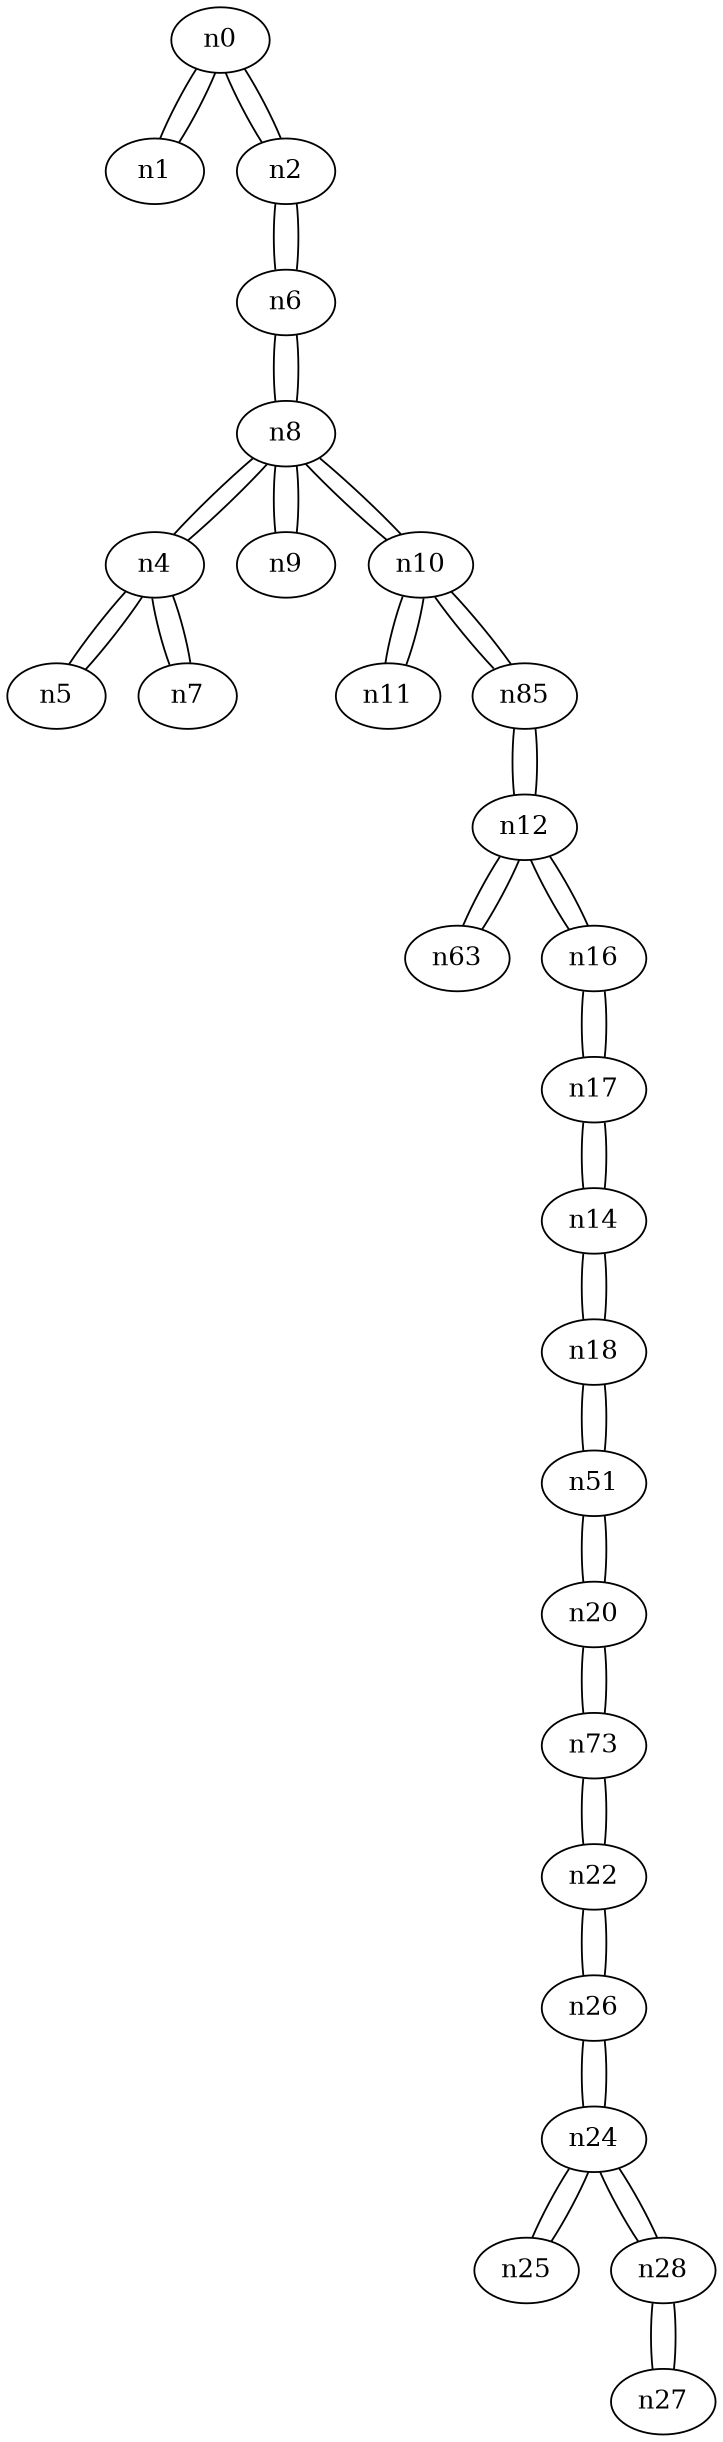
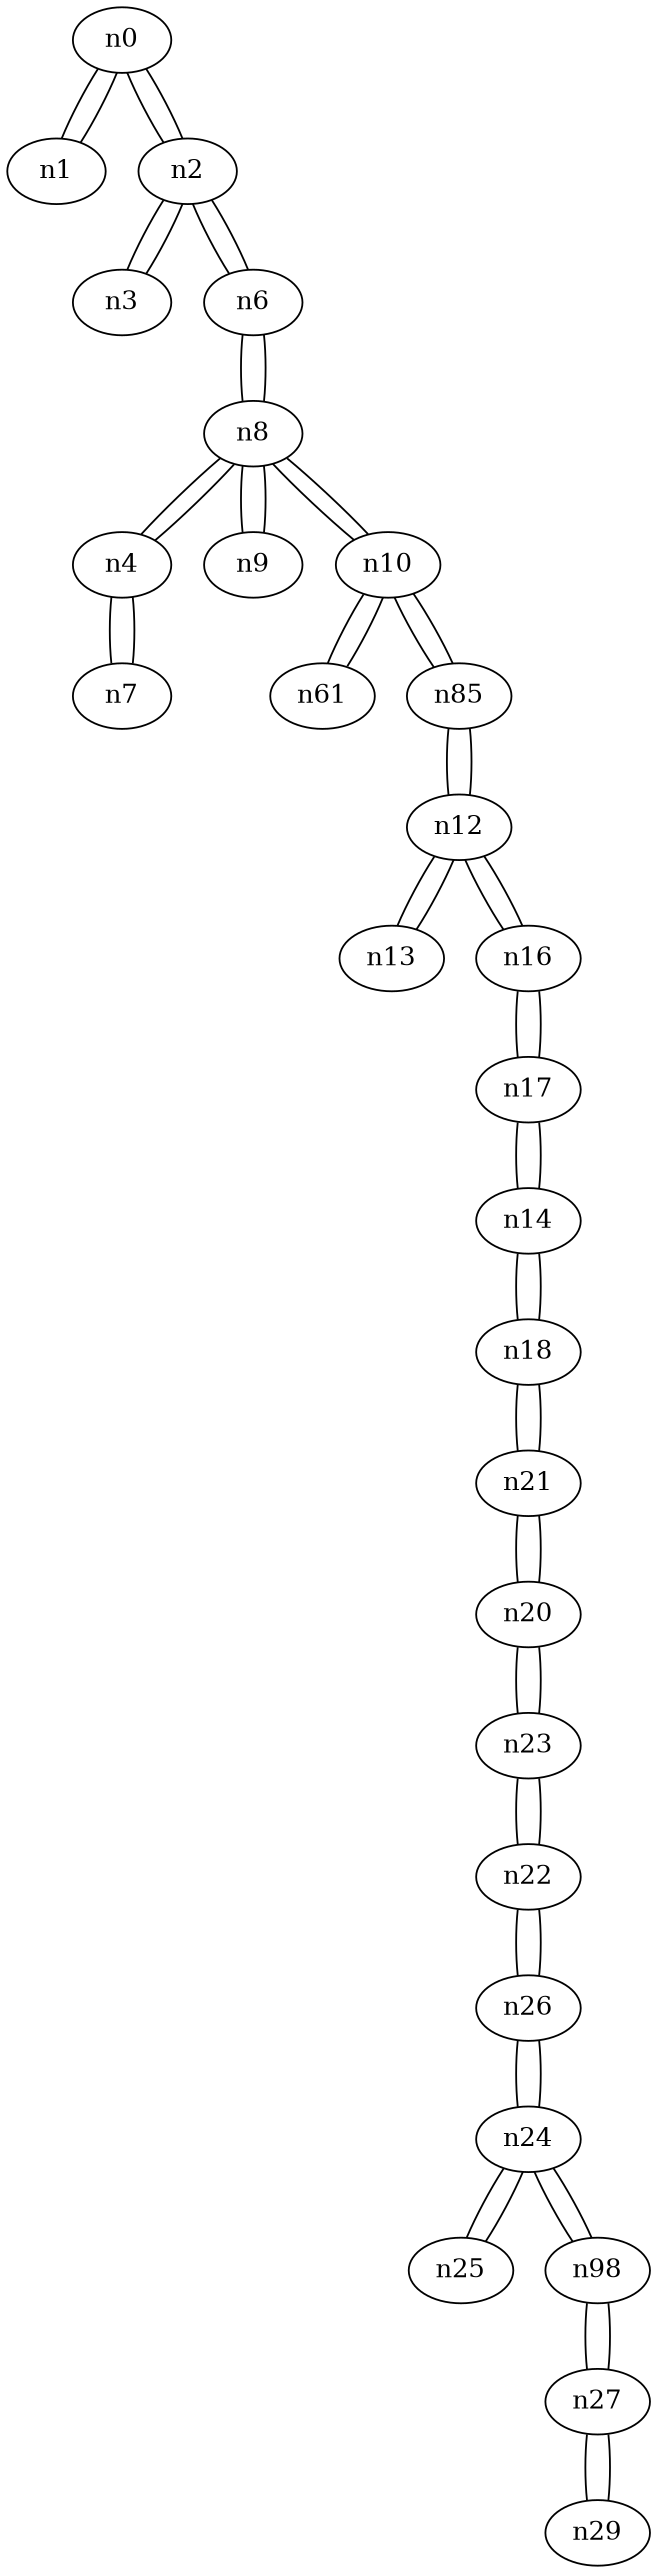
node "n3": added
node "n5": removed
node "n11": label "n11" -> "n61"
node "n63": label "n63" -> "n13"
node "n51": label "n51" -> "n21"
node "n73": label "n73" -> "n23"
node "n28": label "n28" -> "n98"
node "n29": added
